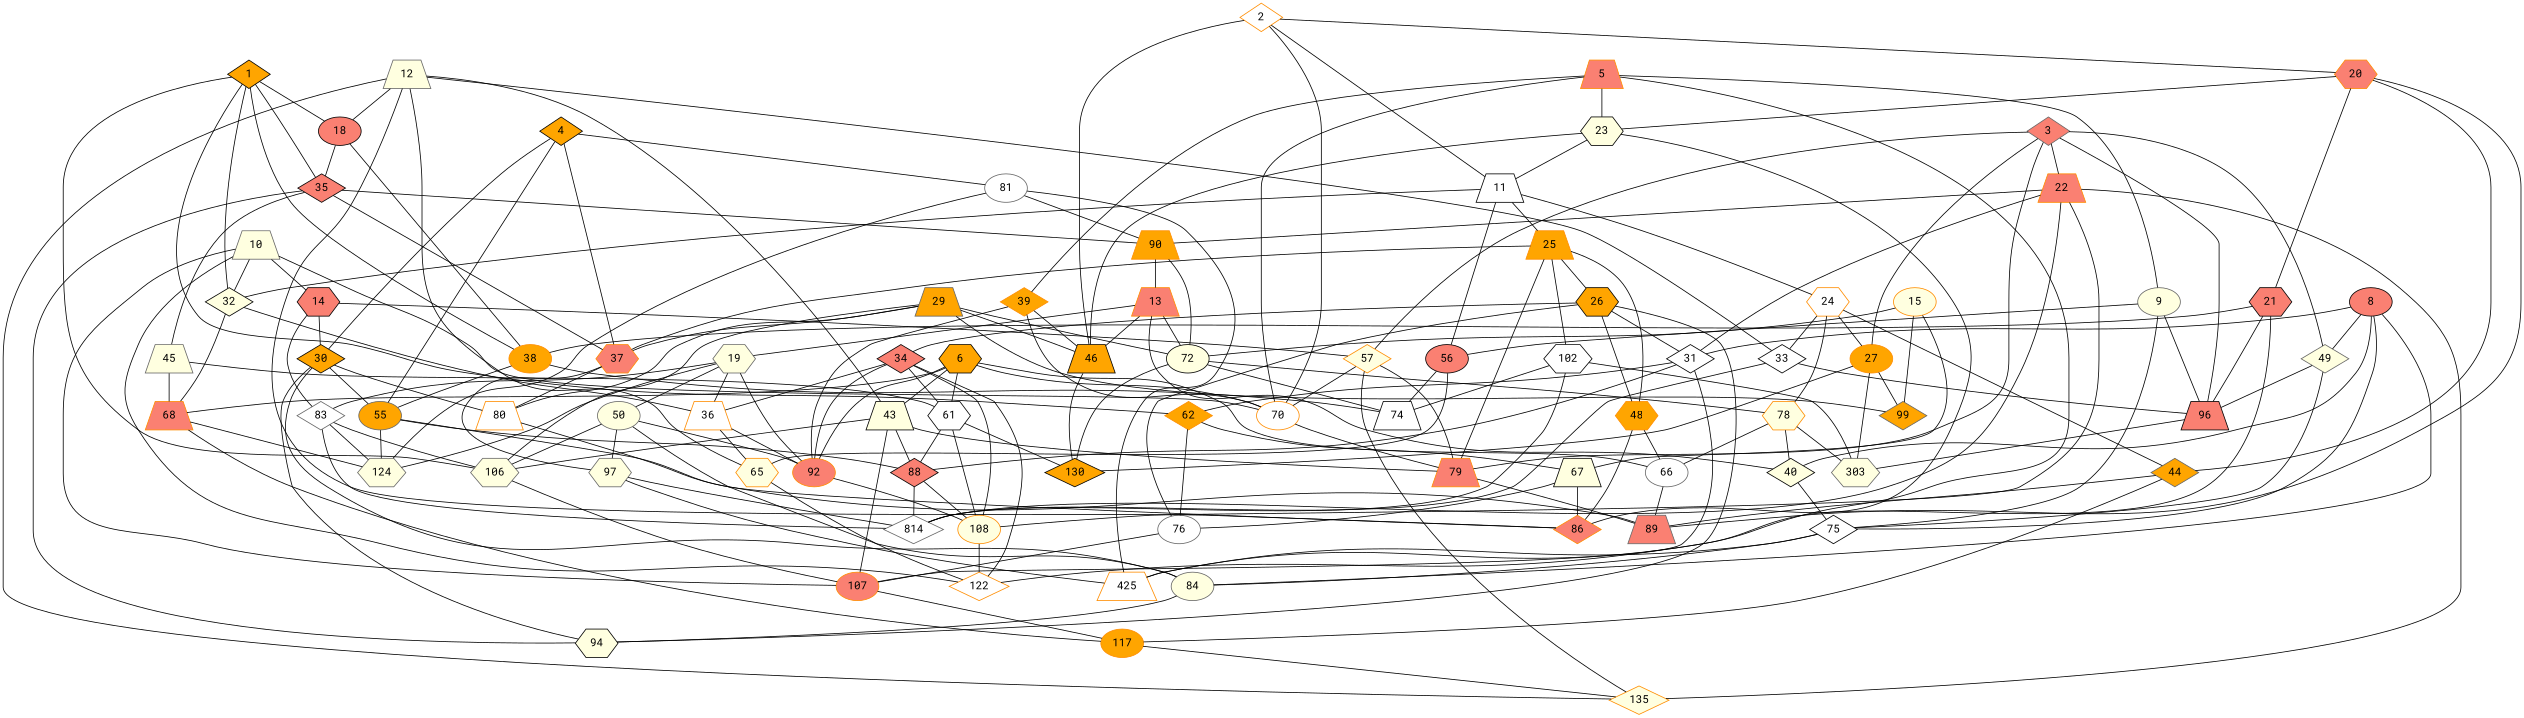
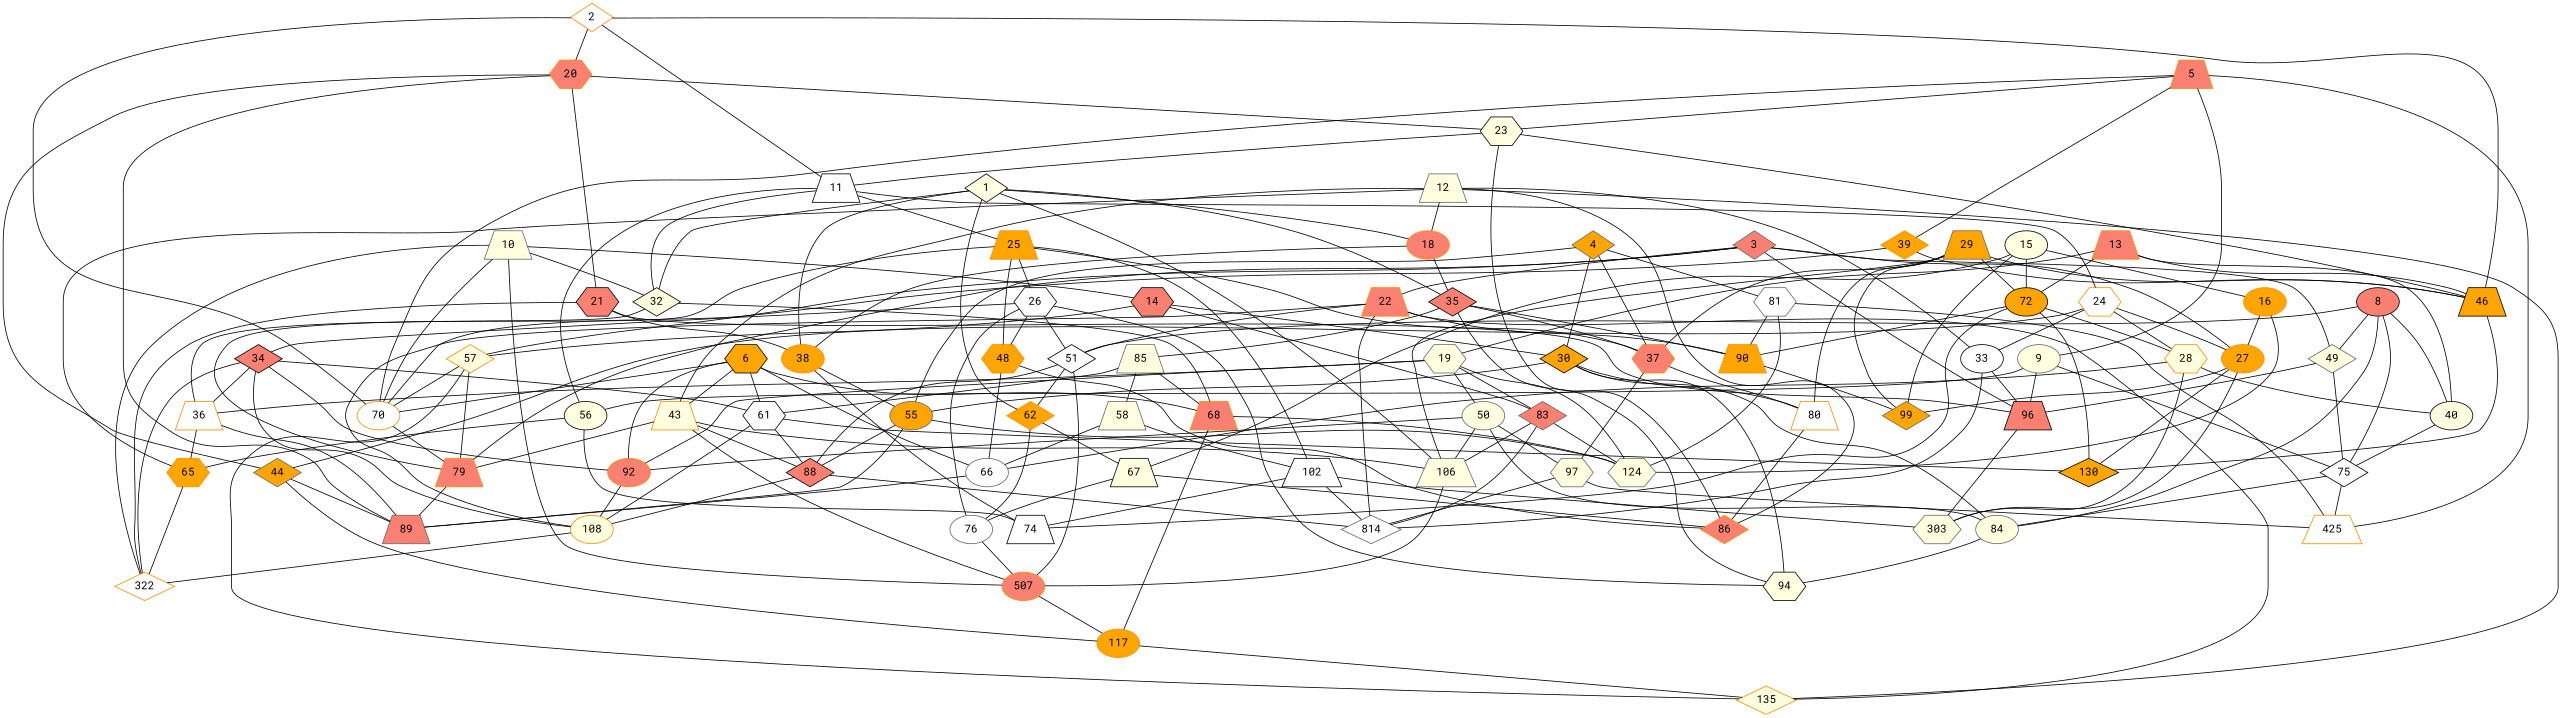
node "1": fillcolor orange -> lightyellow
node "18": color black -> darkorange
node "4": color black -> gray40
node "81": shape ellipse -> hexagon
edge "90" -- "13": now "90" -- "99"
node "26": fillcolor orange -> white
node "15": color darkorange -> black
node "16": added
edge "39" -- "92": removed
node "45": label "45" -> "85"
node "72": fillcolor lightyellow -> orange
node "56": fillcolor salmon -> lightyellow
node "102": shape hexagon -> trapezium
node "31": label "31" -> "51"
node "33": shape diamond -> ellipse
node "83": fillcolor white -> salmon
node "43": color black -> darkorange
node "58": added
node "78": label "78" -> "28"
edge "36" -- "92": now "36" -- "89"
node "106": shape hexagon -> trapezium
node "65": fillcolor lightyellow -> orange
node "40": shape diamond -> ellipse
node "107": label "107" -> "507"
node "122": label "122" -> "322"
